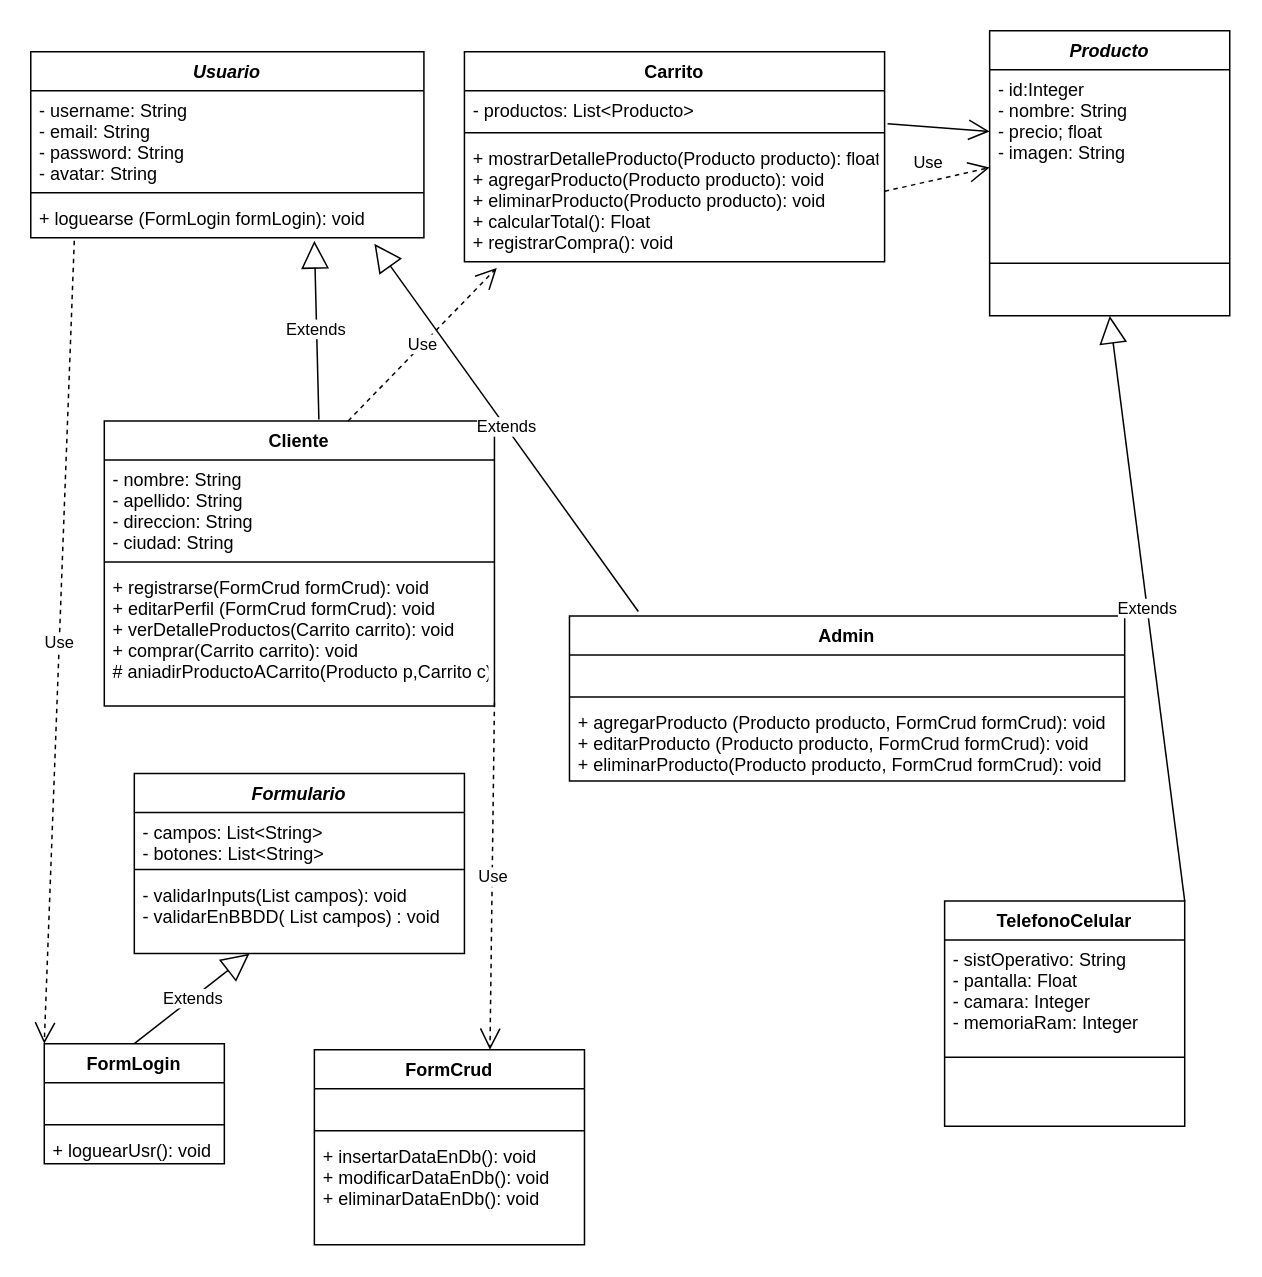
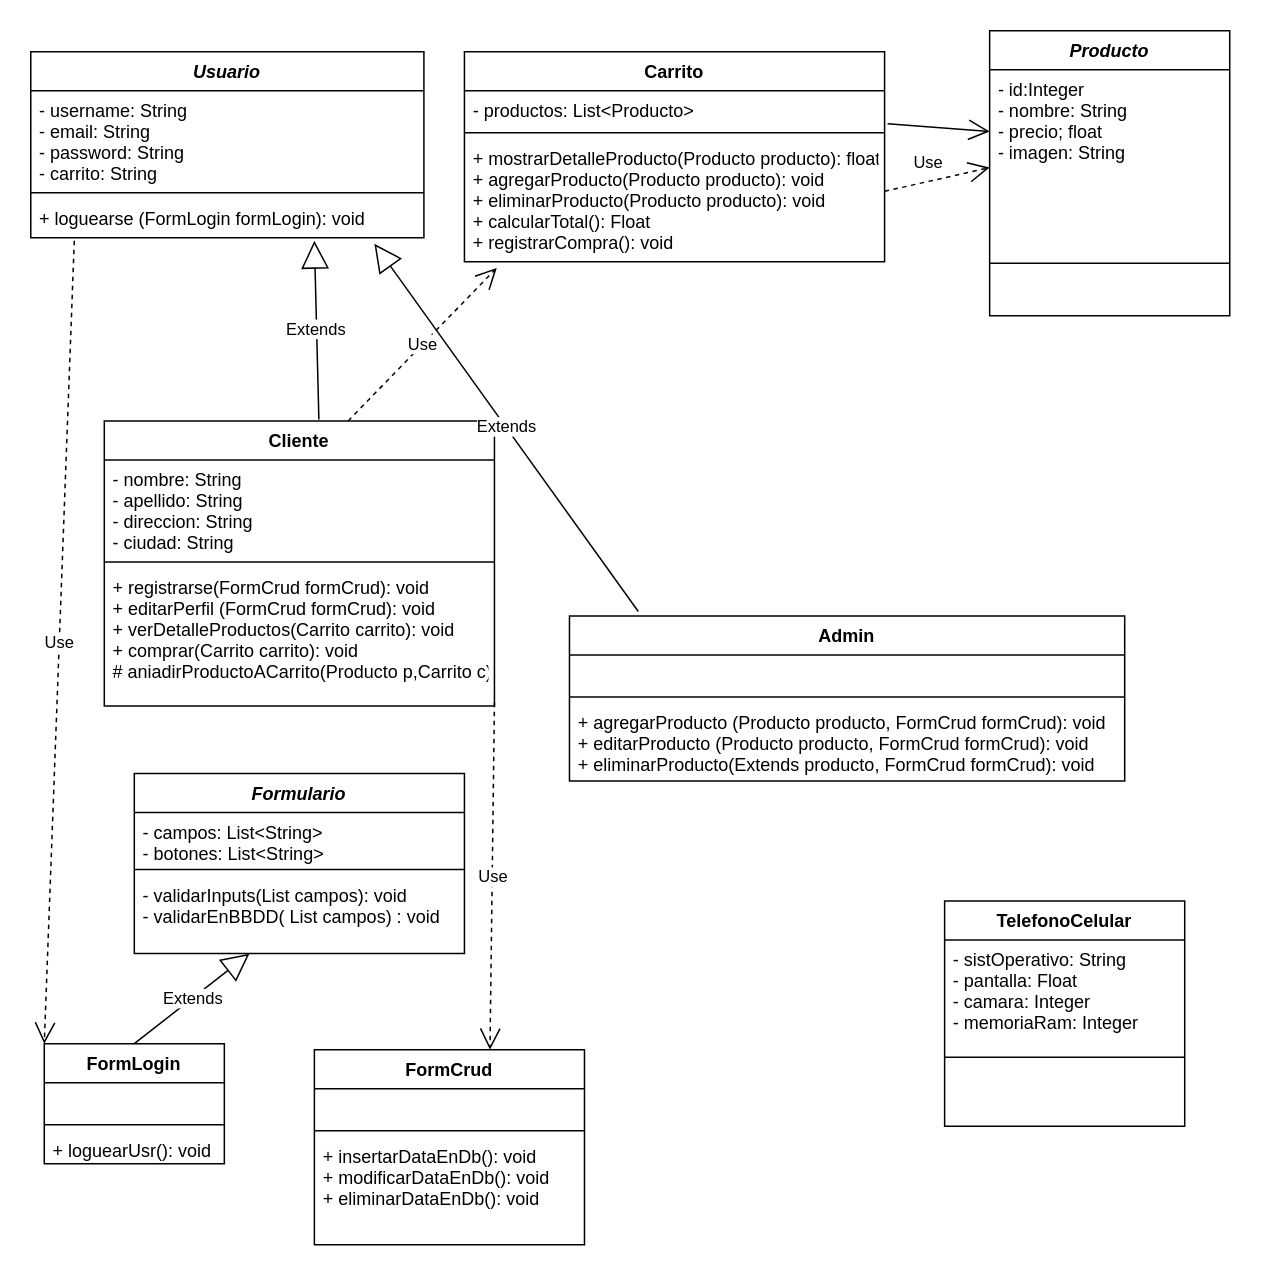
node "- username: String - email: String - password: String - avatar: String": label "- username: String - email: String - password: String - avatar: String" -> "- username: String - email: String - password: String - carrito: String"
edge "TelefonoCelular" -> "Producto": removed, label "Extends"
node "+ agregarProducto (Producto producto, FormCrud formCrud): void + editarProducto (Producto producto, FormCrud formCrud): void + eliminarProducto(Producto producto, FormCrud formCrud): void": label "+ agregarProducto (Producto producto, FormCrud formCrud): void + editarProducto (Producto producto, FormCrud formCrud): void + eliminarProducto(Producto producto, FormCrud formCrud): void" -> "+ agregarProducto (Producto producto, FormCrud formCrud): void + editarProducto (Producto producto, FormCrud formCrud): void + eliminarProducto(Extends producto, FormCrud formCrud): void"
